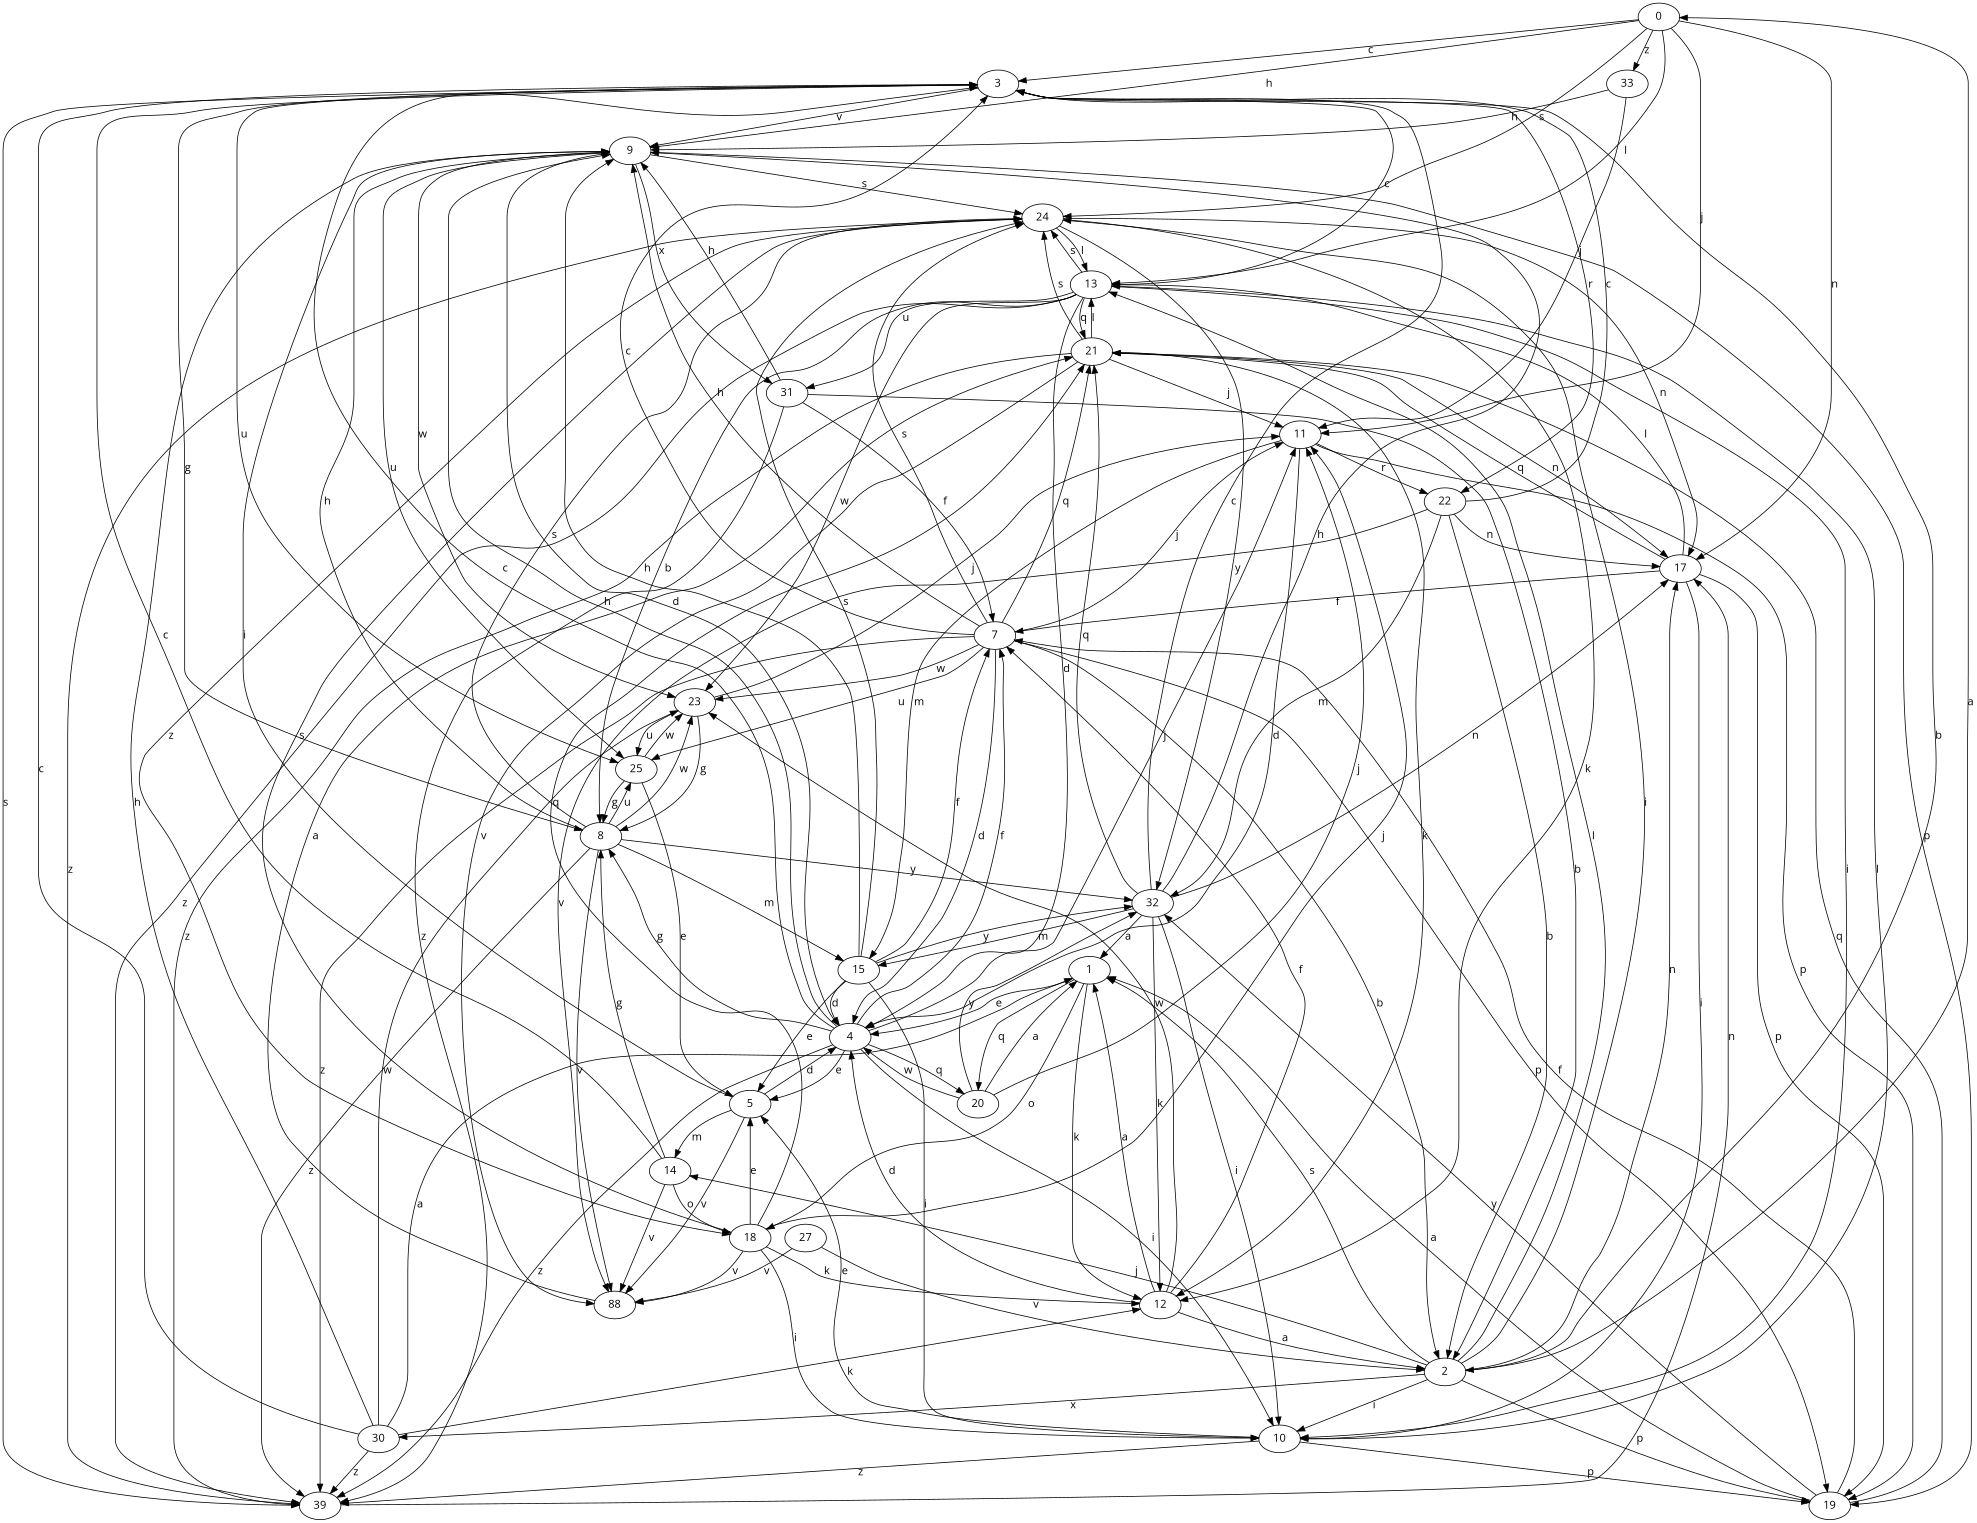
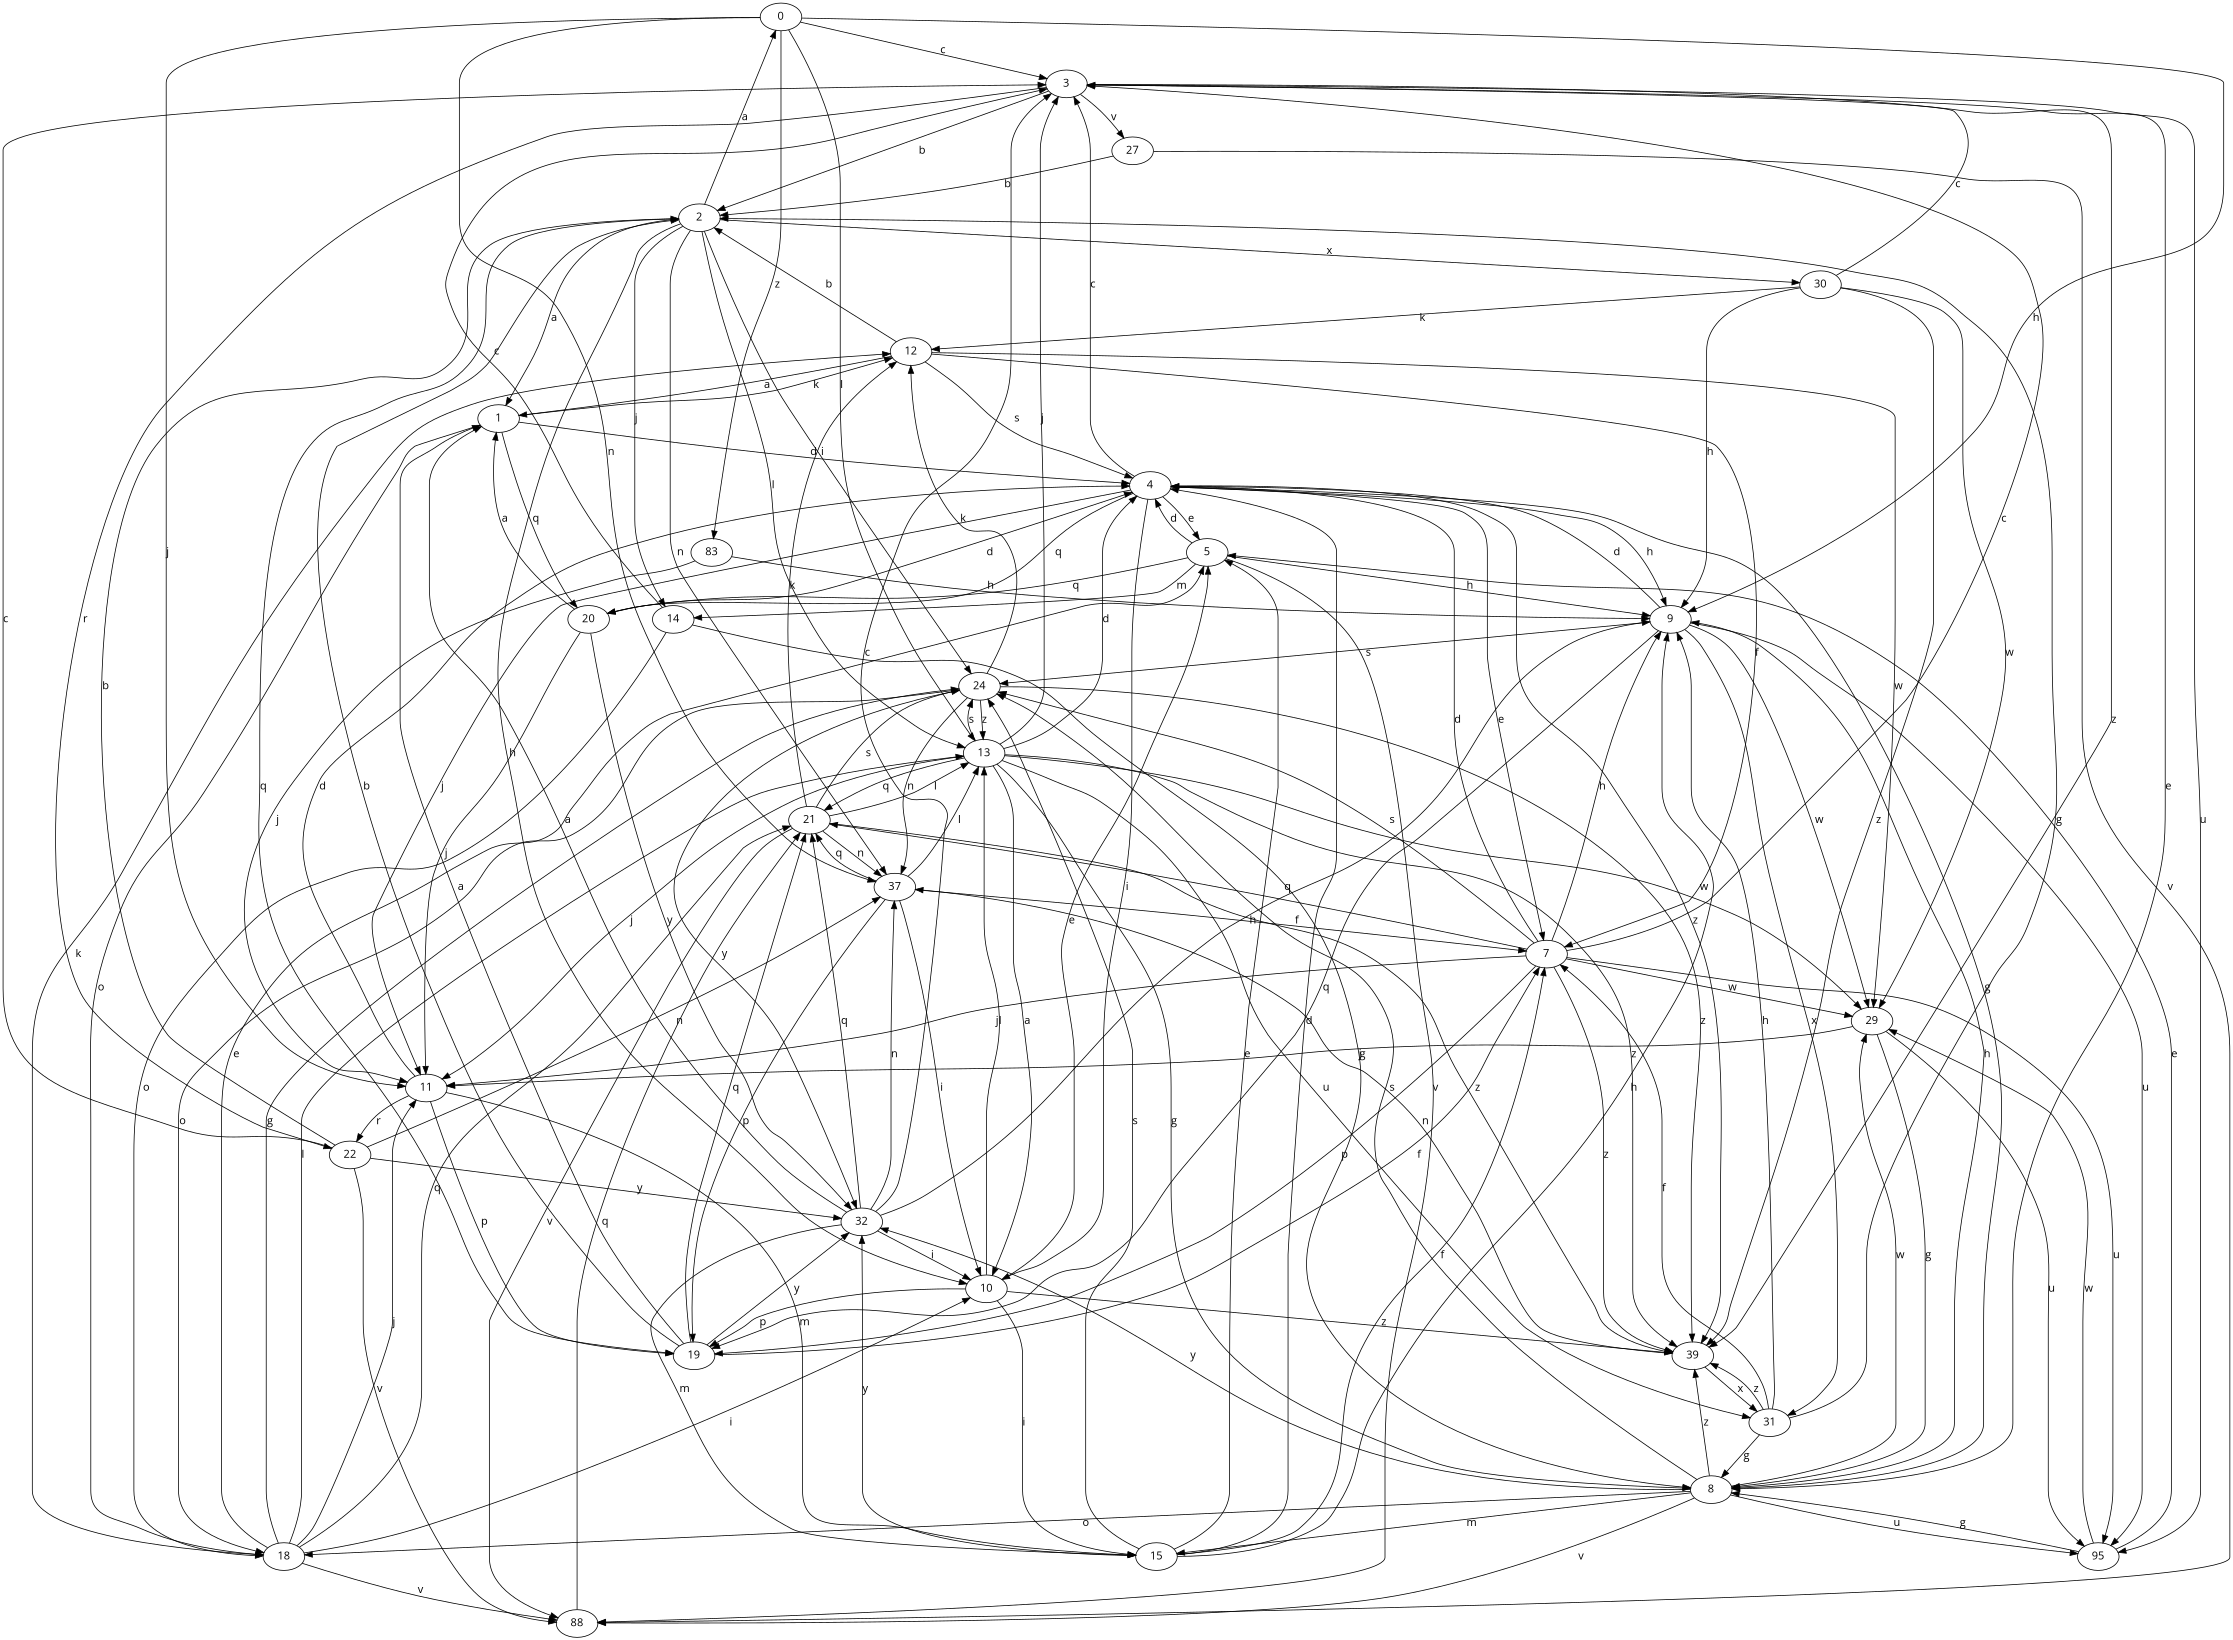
node "33": label "33" -> "83"
edge "3" -> "9": now "3" -> "27"
edge "0" -> "24": removed, label "s"
edge "13" -> "3": label "c" -> "j"
edge "24" -> "13": label "l" -> "z"
edge "21" -> "11": now "13" -> "11"
edge "3" -> "8": label "g" -> "e"
edge "13" -> "8": label "b" -> "g"
node "17": label "17" -> "37"
edge "5" -> "20": added, label "q"
edge "5" -> "9": label "i" -> "h"
node "23": label "23" -> "29"
edge "22" -> "32": label "m" -> "y"
edge "24" -> "18": label "z" -> "o"
edge "18" -> "24": label "s" -> "g"
node "25": label "25" -> "95"
edge "3" -> "39": label "s" -> "z"
edge "88" -> "21": label "a" -> "q"
edge "4" -> "7": label "f" -> "e"
edge "9" -> "19": label "p" -> "q"
edge "31" -> "2": label "b" -> "g"
edge "13" -> "10": label "i" -> "a"
edge "7" -> "2": now "19" -> "2"
edge "18" -> "13": added, label "l"
edge "1" -> "4": label "e" -> "d"
edge "30" -> "1": removed, label "a"
edge "20" -> "4": label "w" -> "d"
edge "32" -> "12": removed, label "k"
edge "12" -> "4": label "d" -> "s"
edge "2" -> "1": label "s" -> "a"
edge "14" -> "88": removed, label "v"
edge "27" -> "2": label "v" -> "b"
edge "12" -> "2": label "a" -> "b"
edge "15" -> "10": reversed
edge "39" -> "31": added, label "x"
edge "2" -> "10": label "i" -> "h"
edge "2" -> "19": label "p" -> "q"
edge "31" -> "8": added, label "g"
edge "8" -> "18": added, label "o"
